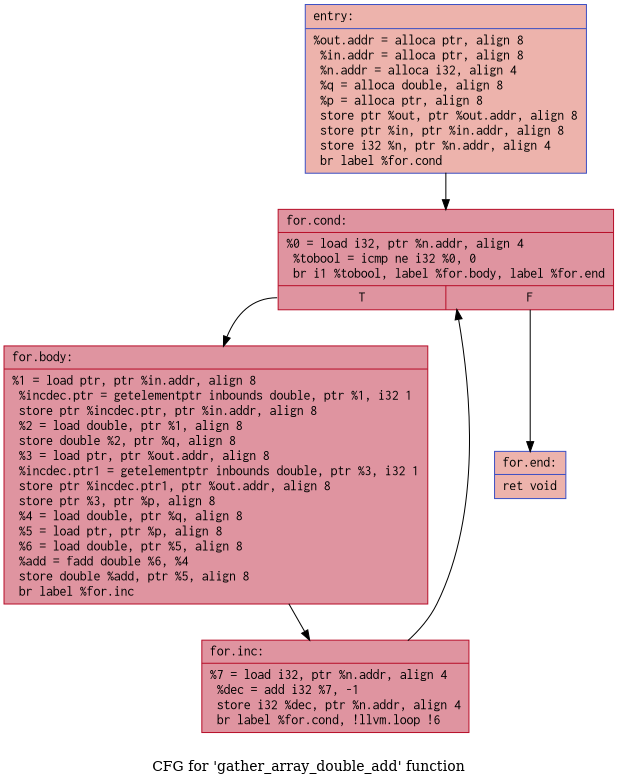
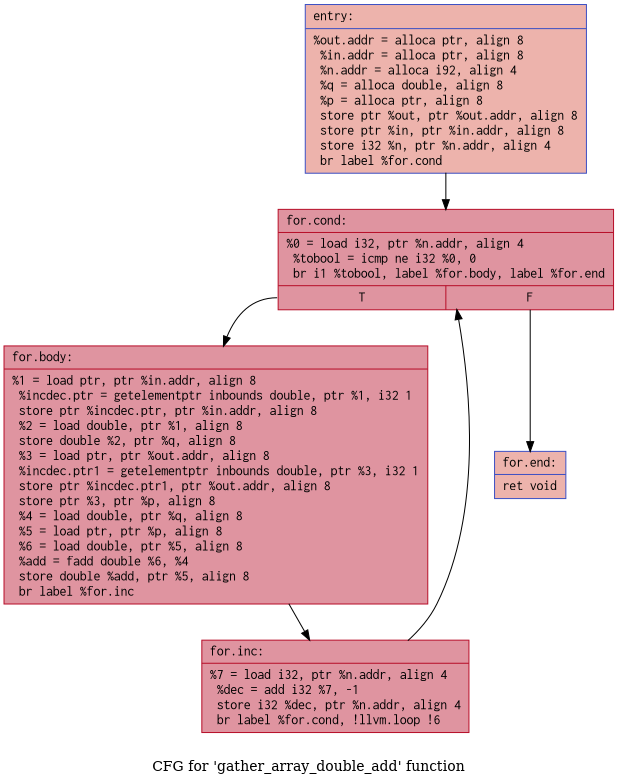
node "entry:": text "%n.addr = alloca i32, align 4" -> "%n.addr = alloca i92, align 4"
